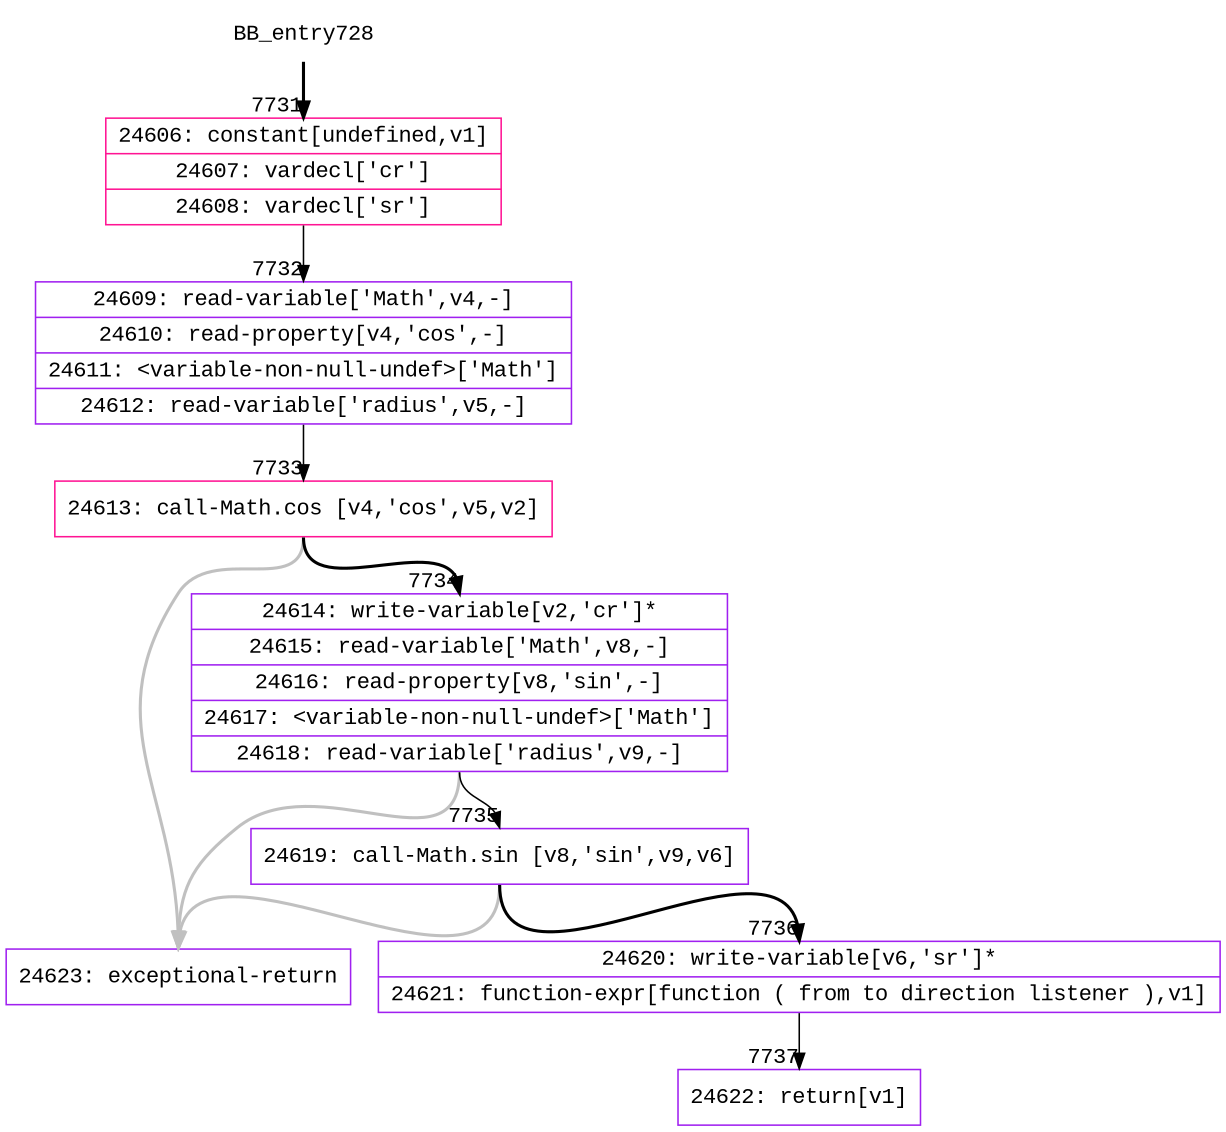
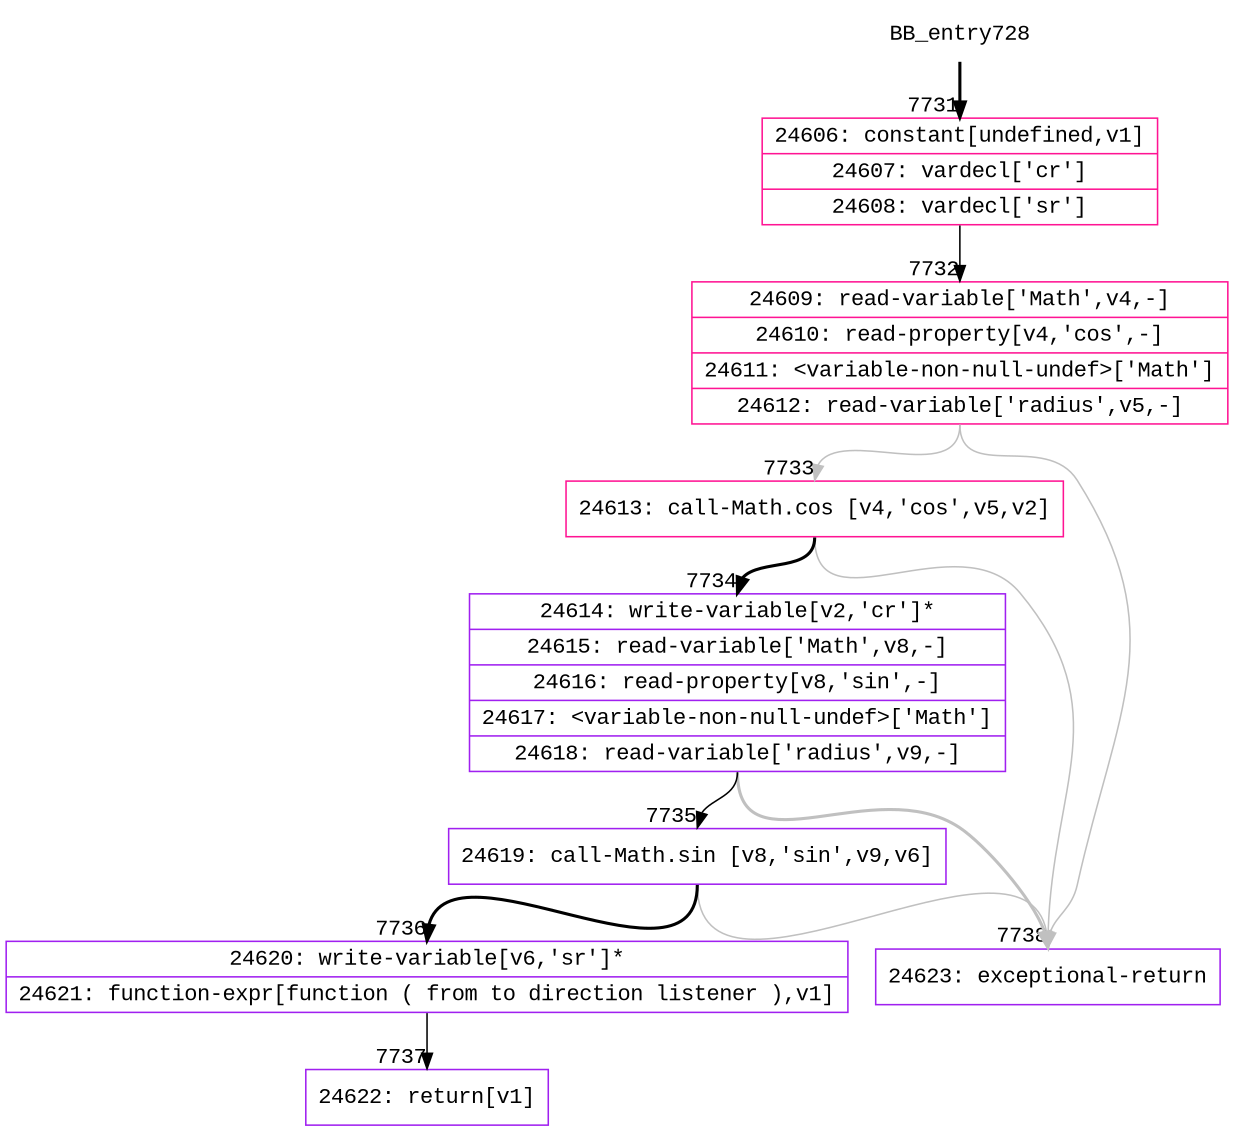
node "24609: read-variable['Math',v4,-]": color purple -> deeppink
edge "24609: read-variable['Math',v4,-]" -> "24613: call-Math.cos [v4,'cos',v5,v2]": color black -> gray
edge "24609: read-variable['Math',v4,-]" -> "24623: exceptional-return": added
edge "24613: call-Math.cos [v4,'cos',v5,v2]" -> "24623: exceptional-return": style bold -> solid
edge "24619: call-Math.sin [v8,'sin',v9,v6]" -> "24623: exceptional-return": style bold -> solid
